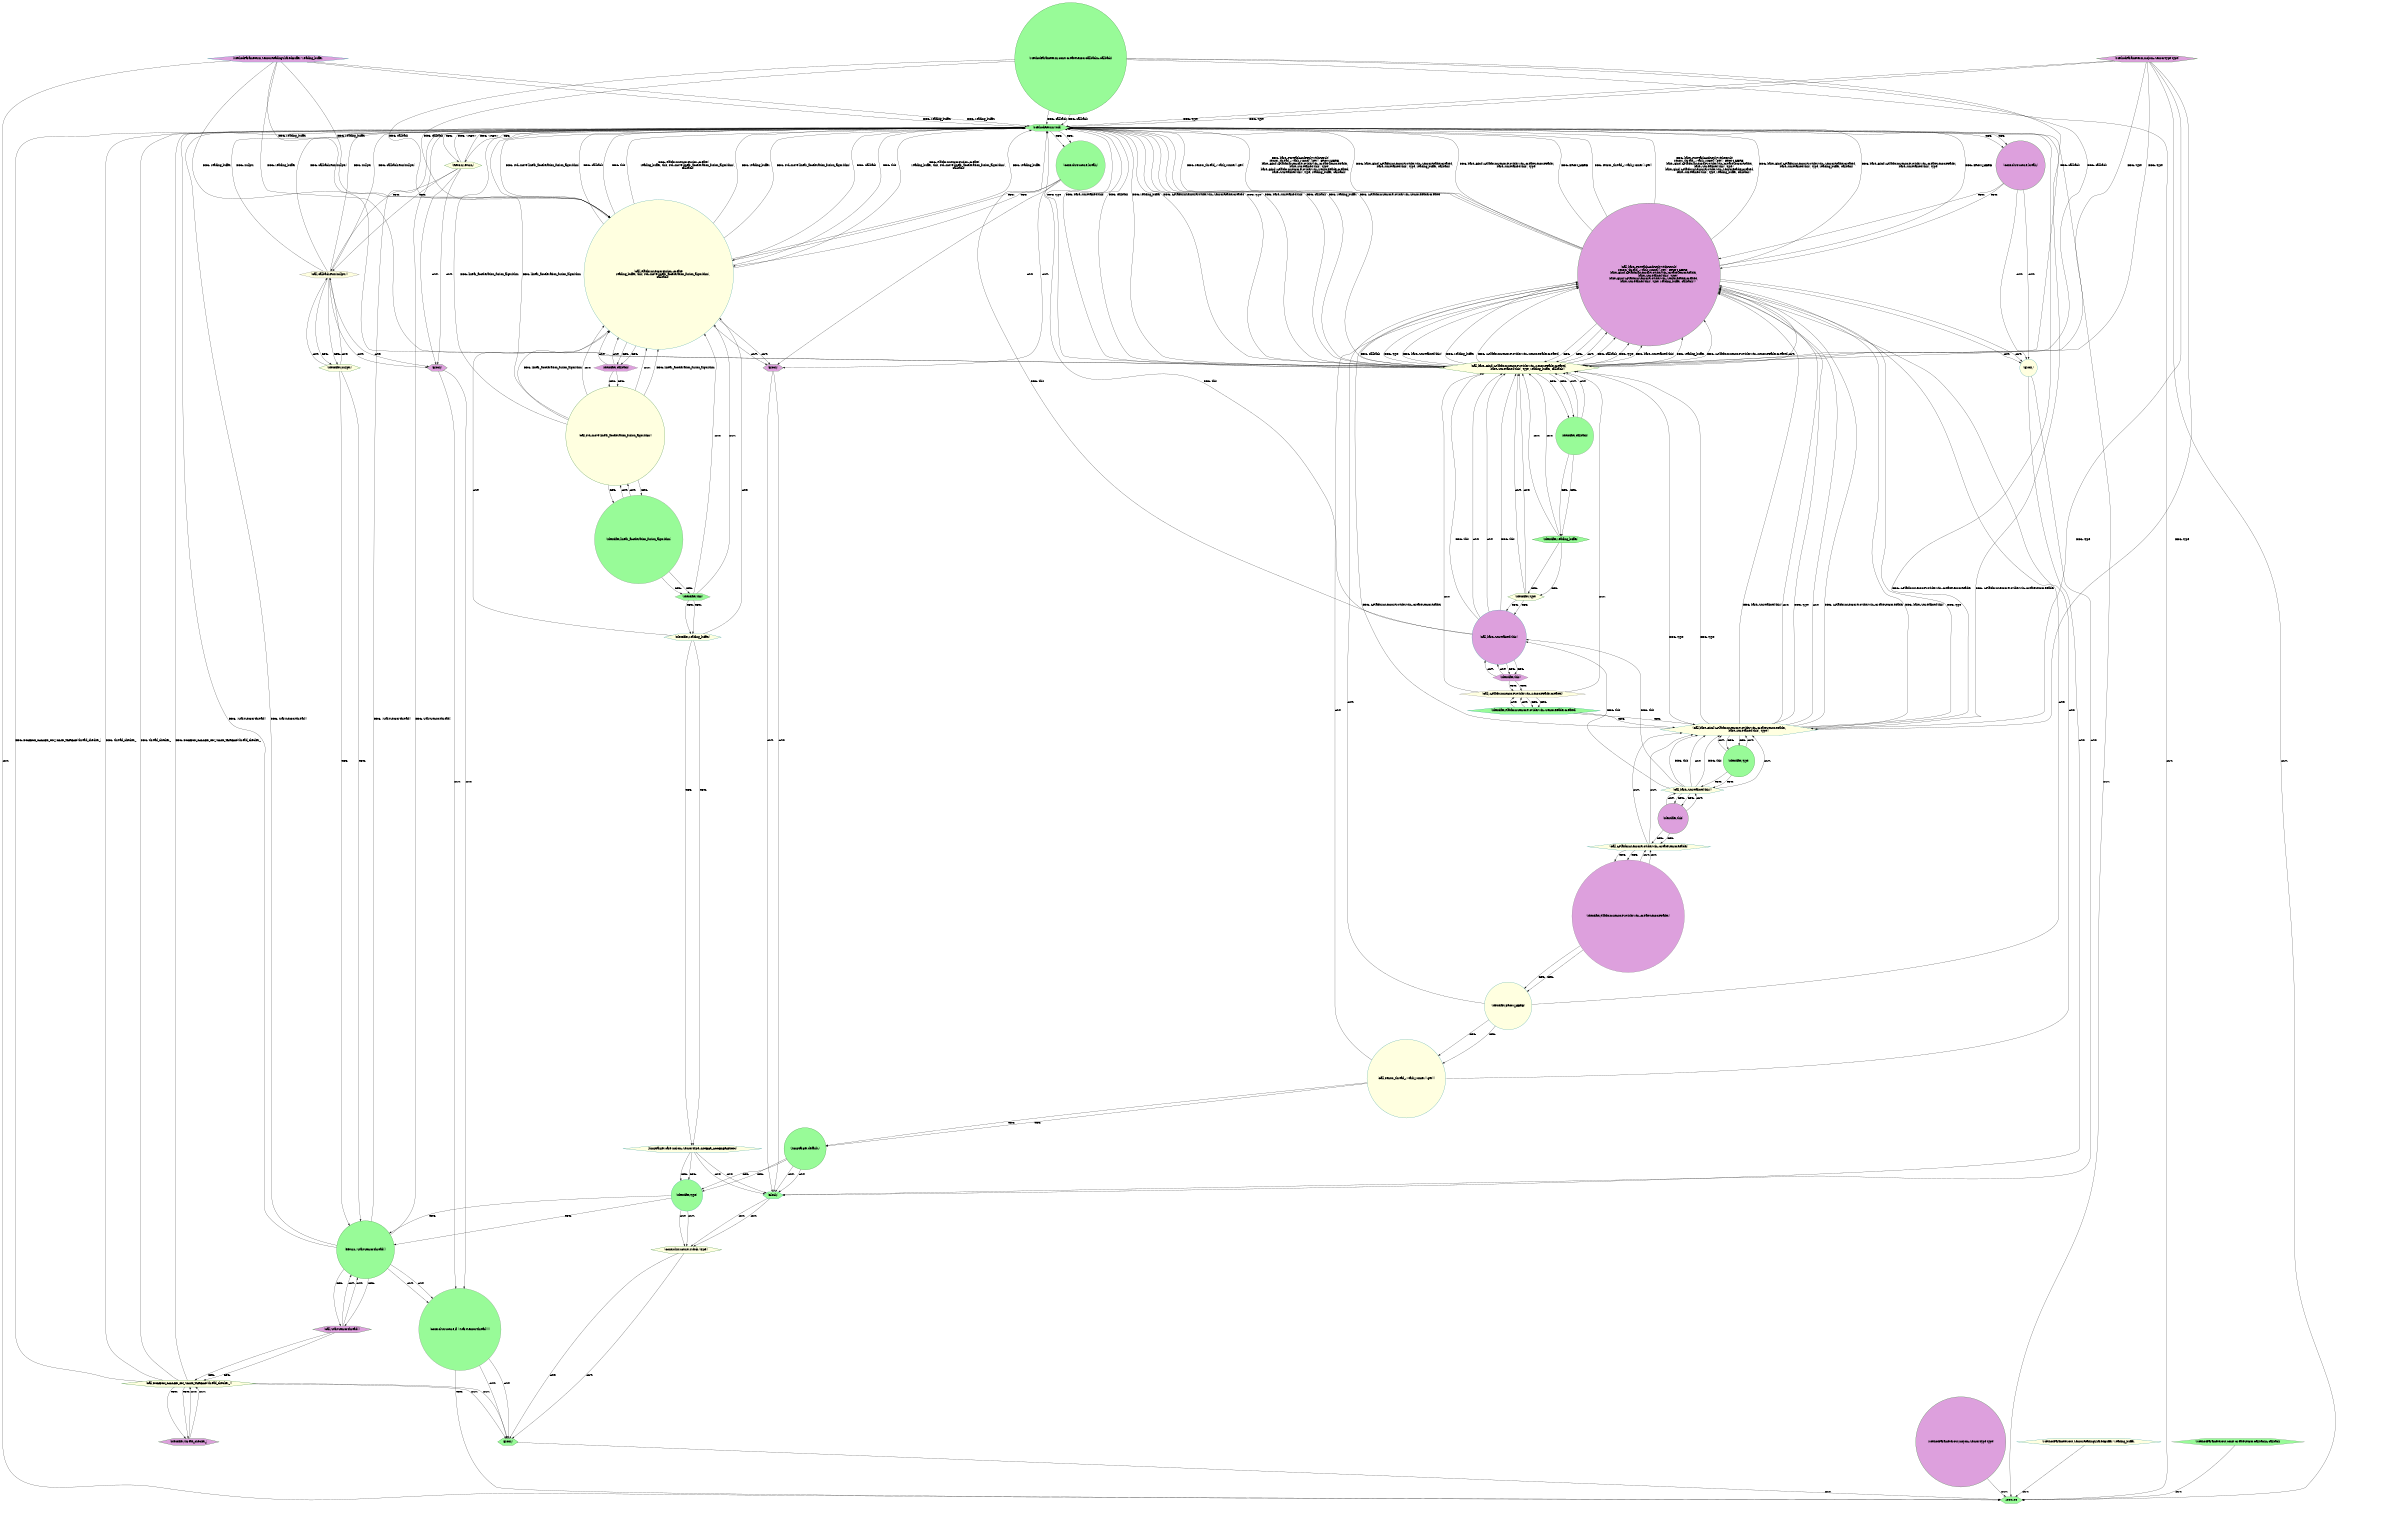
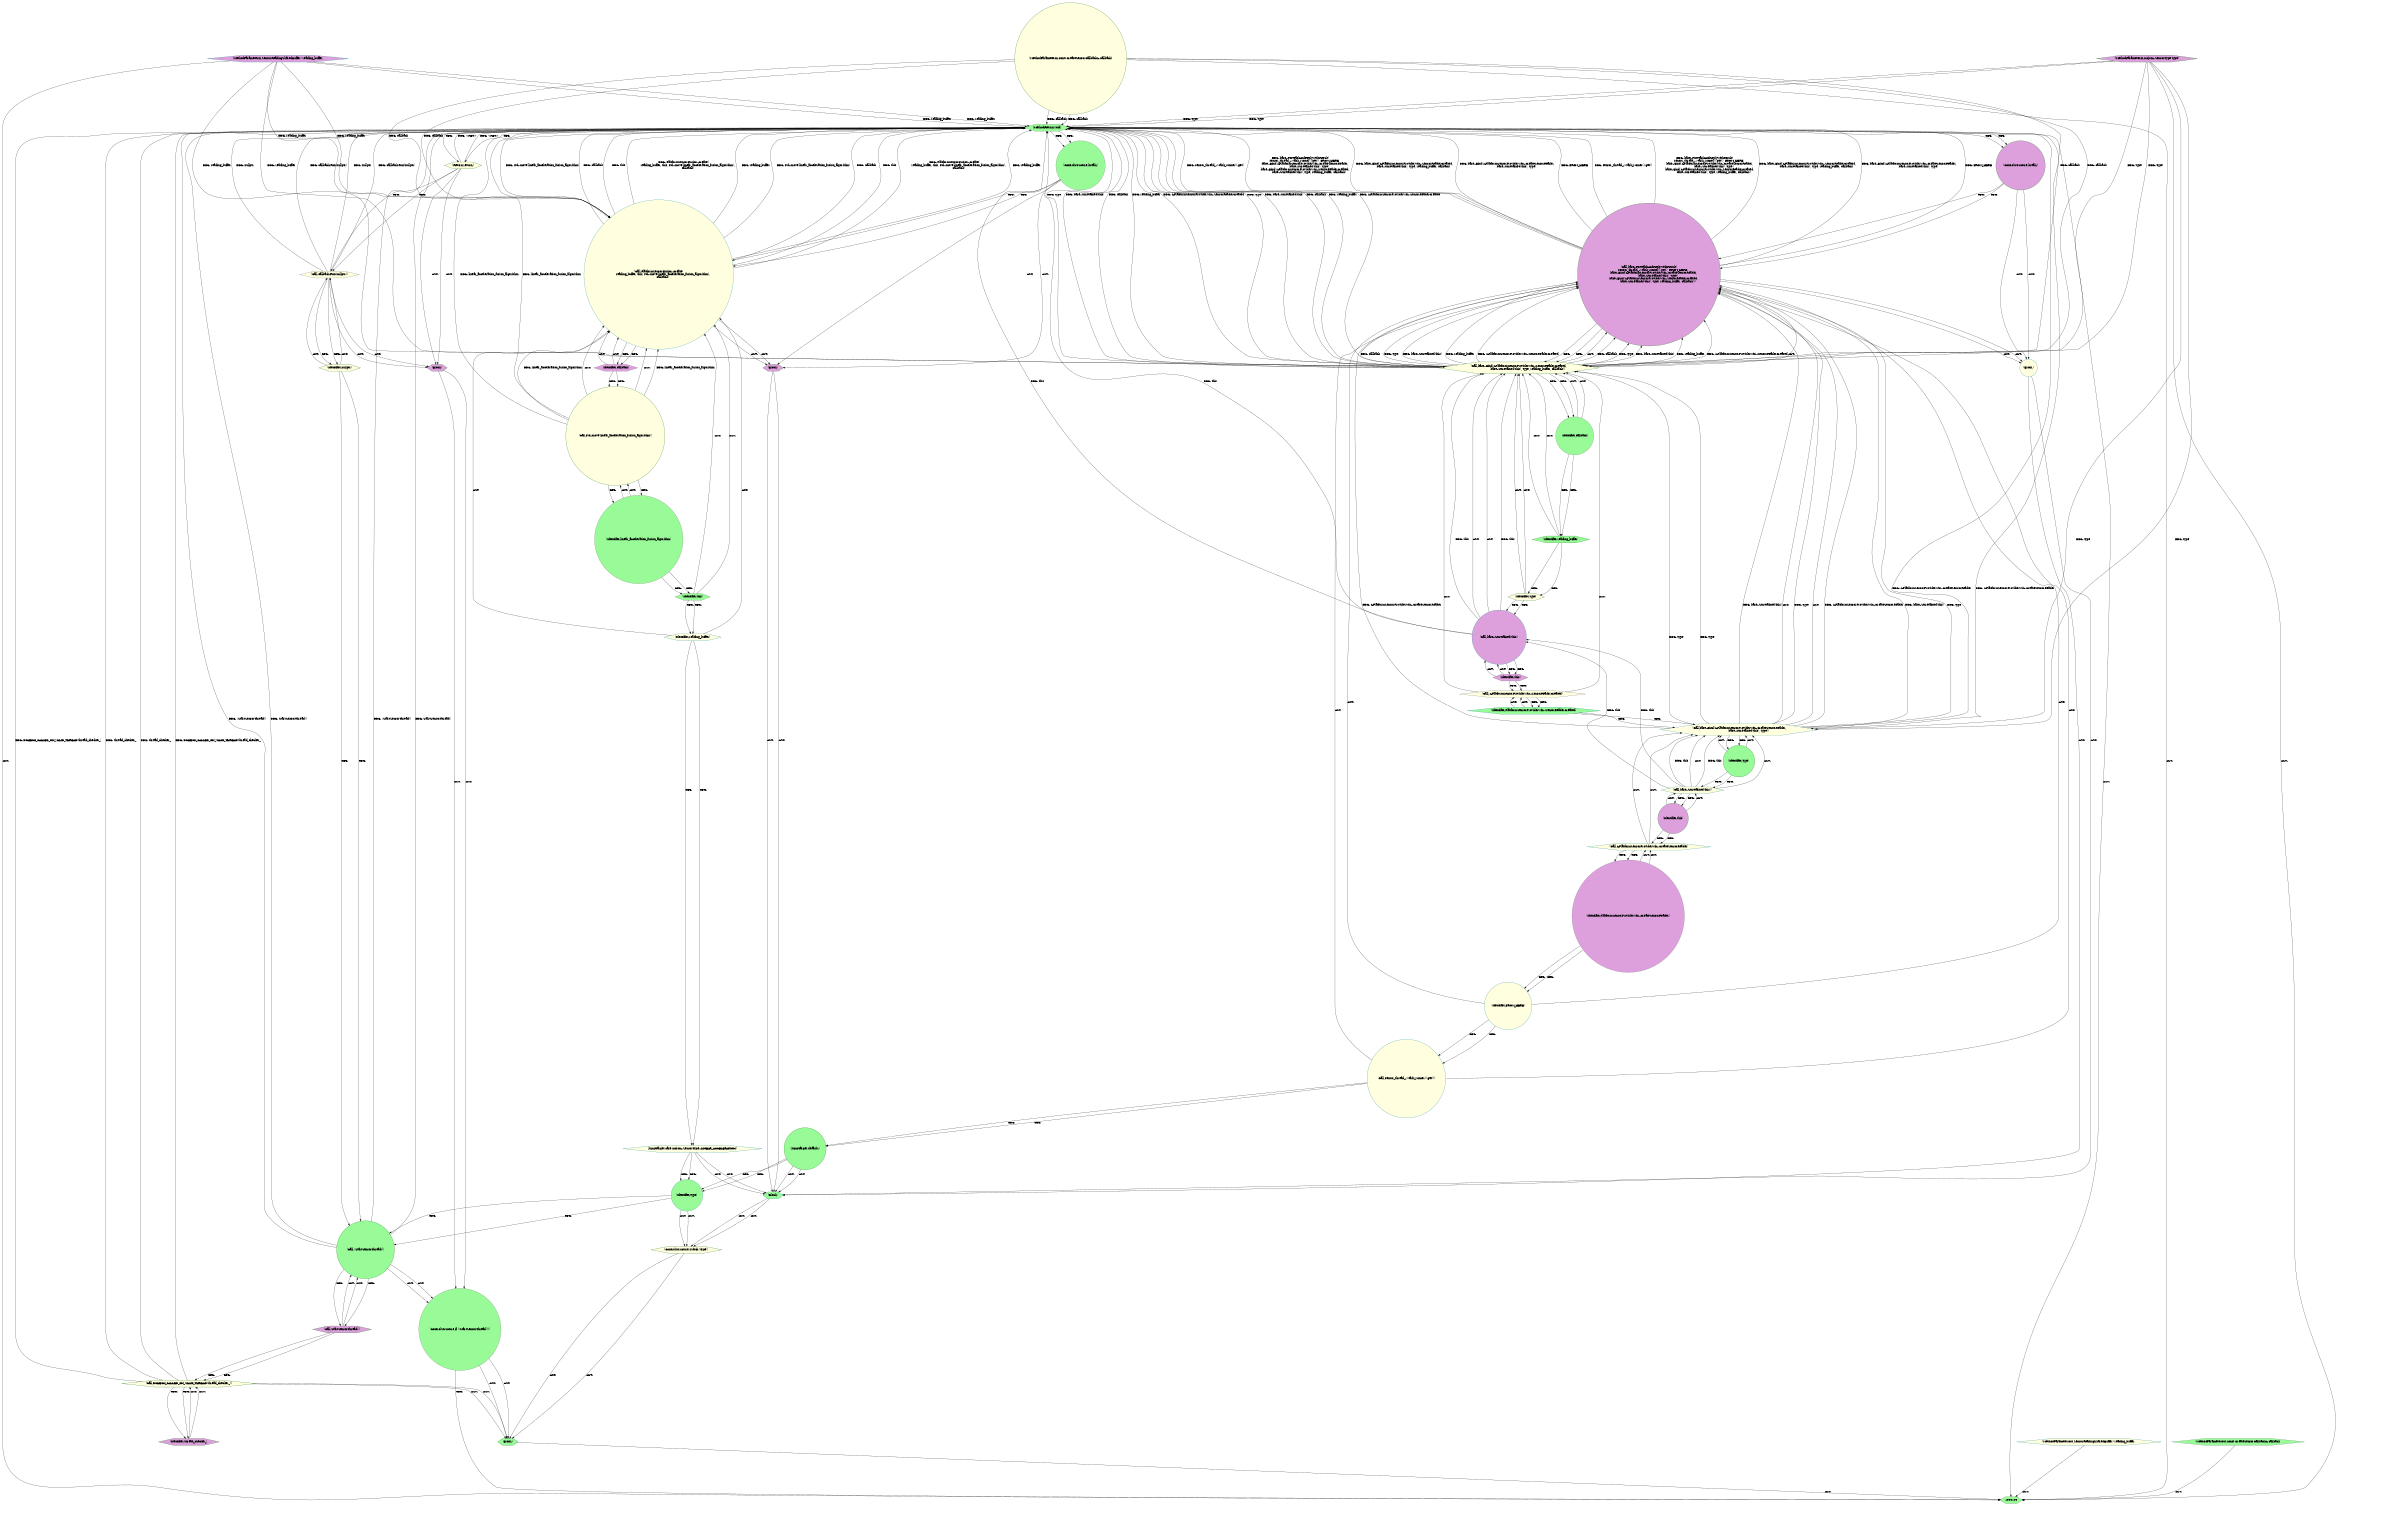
node "(MethodParameterIn,const CreateSensorCallback& callback)": fillcolor palegreen -> lightyellow
node "(Return,!StartSensorThread())": label "(Return,!StartSensorThread())" -> "(Call,!StartSensorThread())"
node "(MethodParameterOut,mojom::SensorType type)": removed
